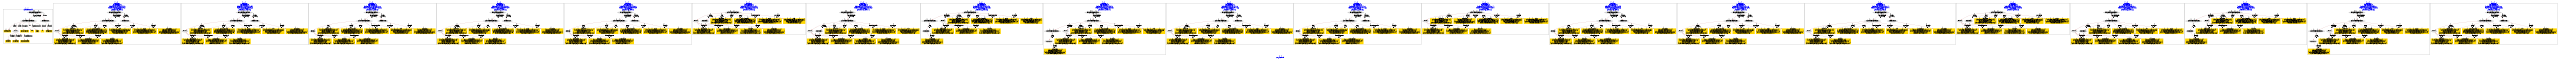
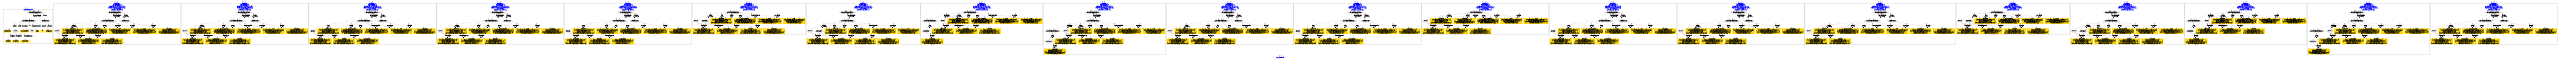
node "Artwork_Artist": label "Artwork_Artist" -> "Artwork_Details"
node "title": fillcolor gold -> lightgray
node "Document_Name": label "Document_Name" -> "Artist_Name"
